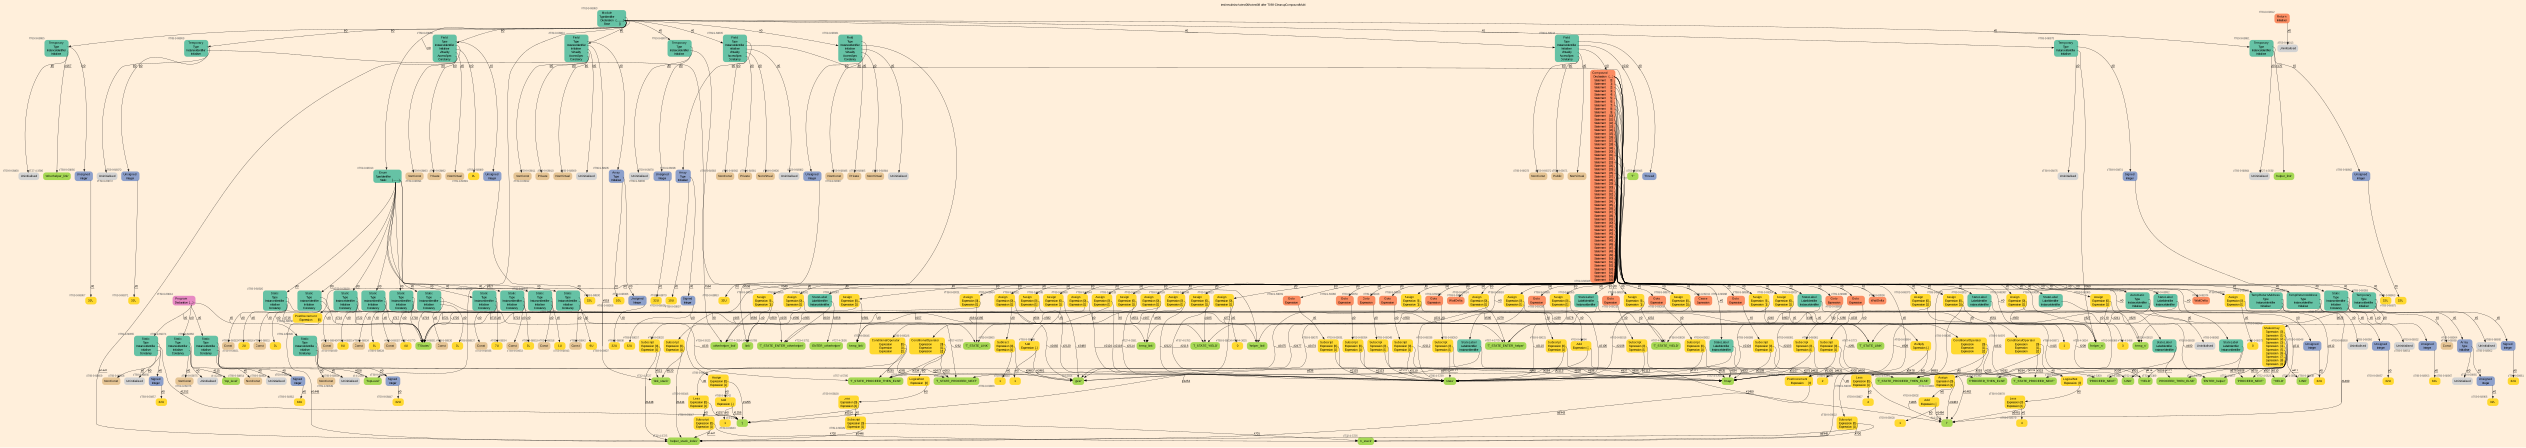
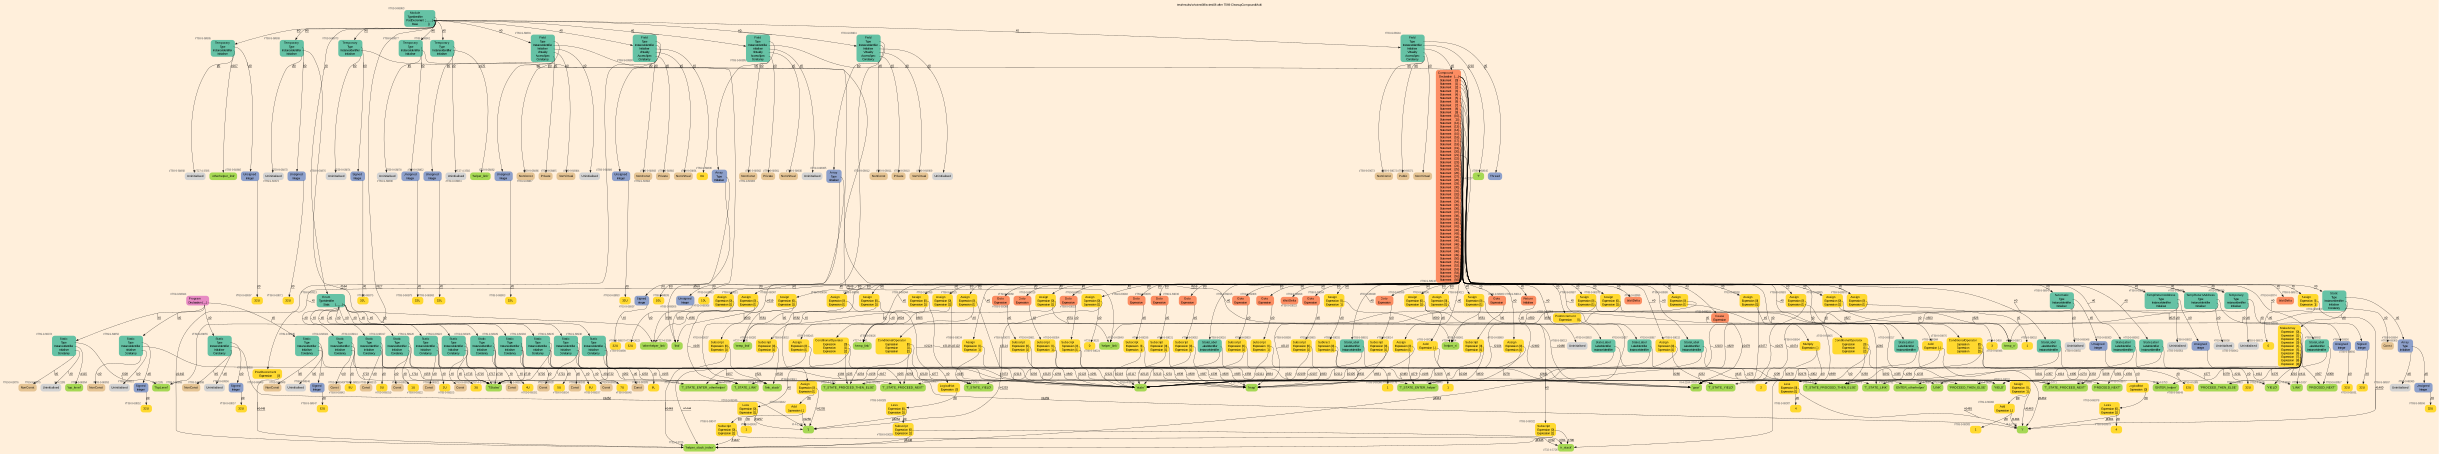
node "Module": text "Declaration" -> "PostDecrement"
edge "Compound" -> "'helper_n'": now "Compound" -> "Return"
edge "Cease" -> "'gvar'": added, label "#2479"
edge "Multiply" -> "PostIncrement": now "Multiply" -> "'gvar'"
edge "MakeArray" -> "'ENTER_otherhelper'": added, label "#357"
